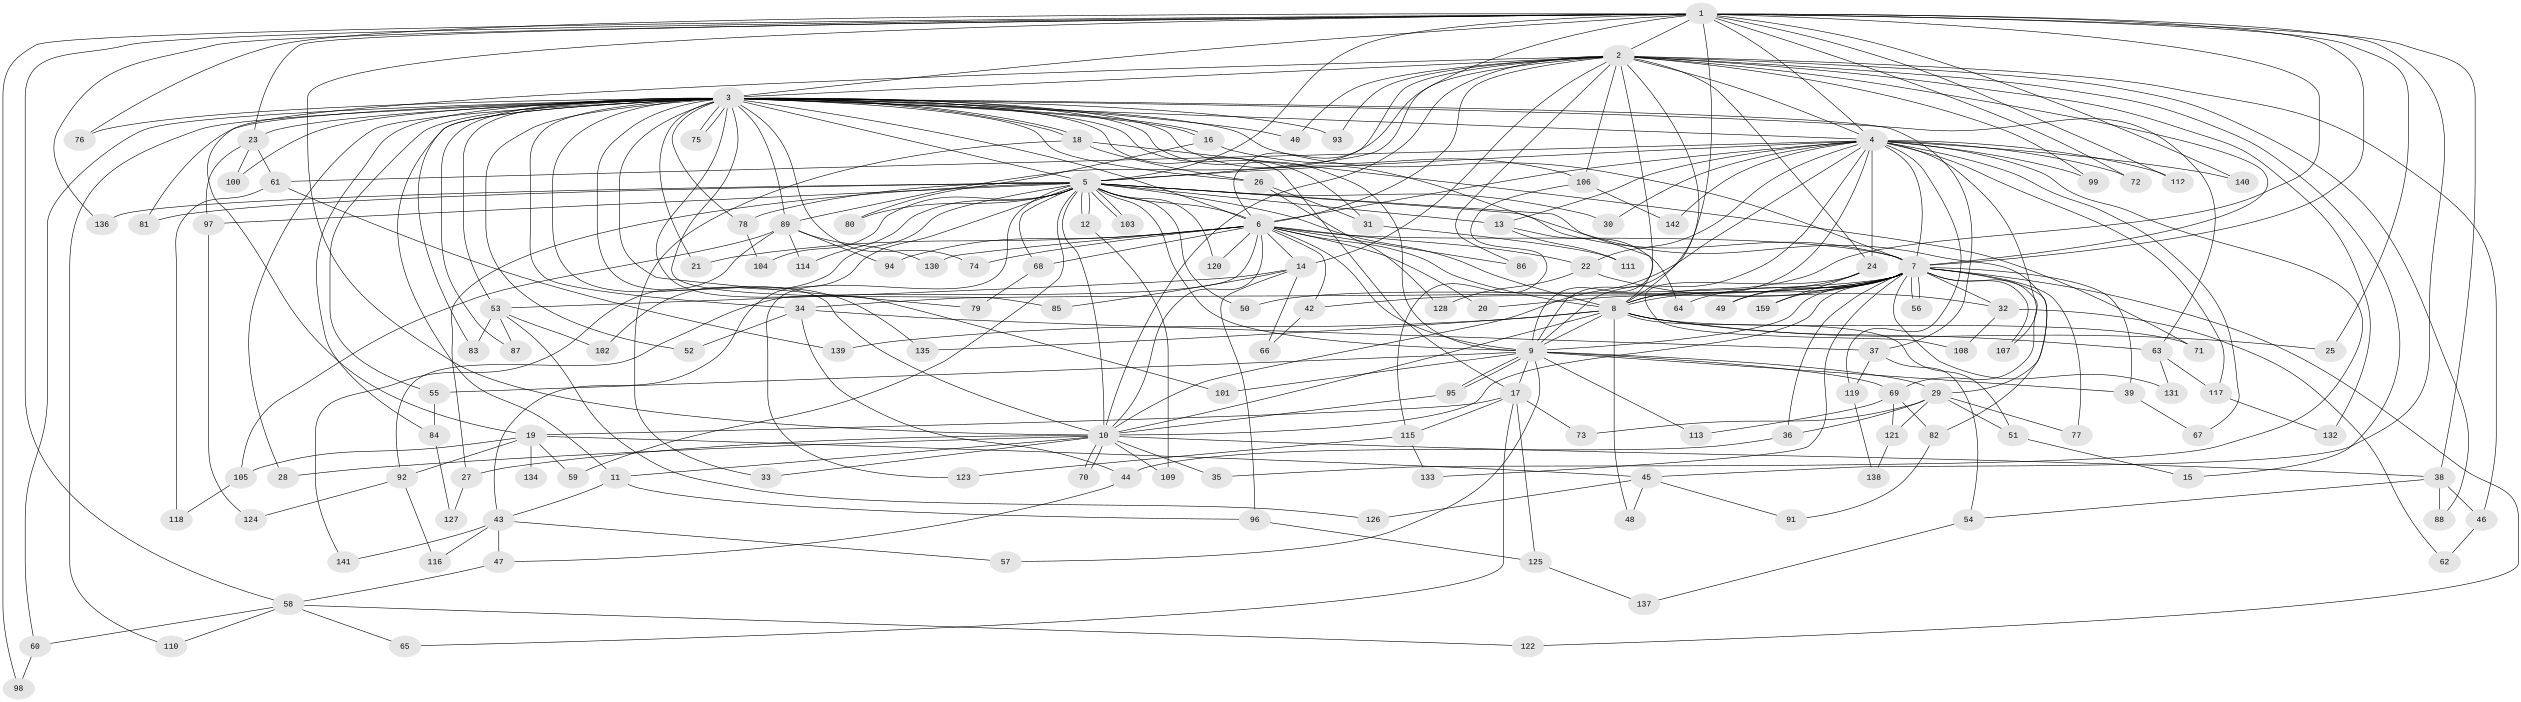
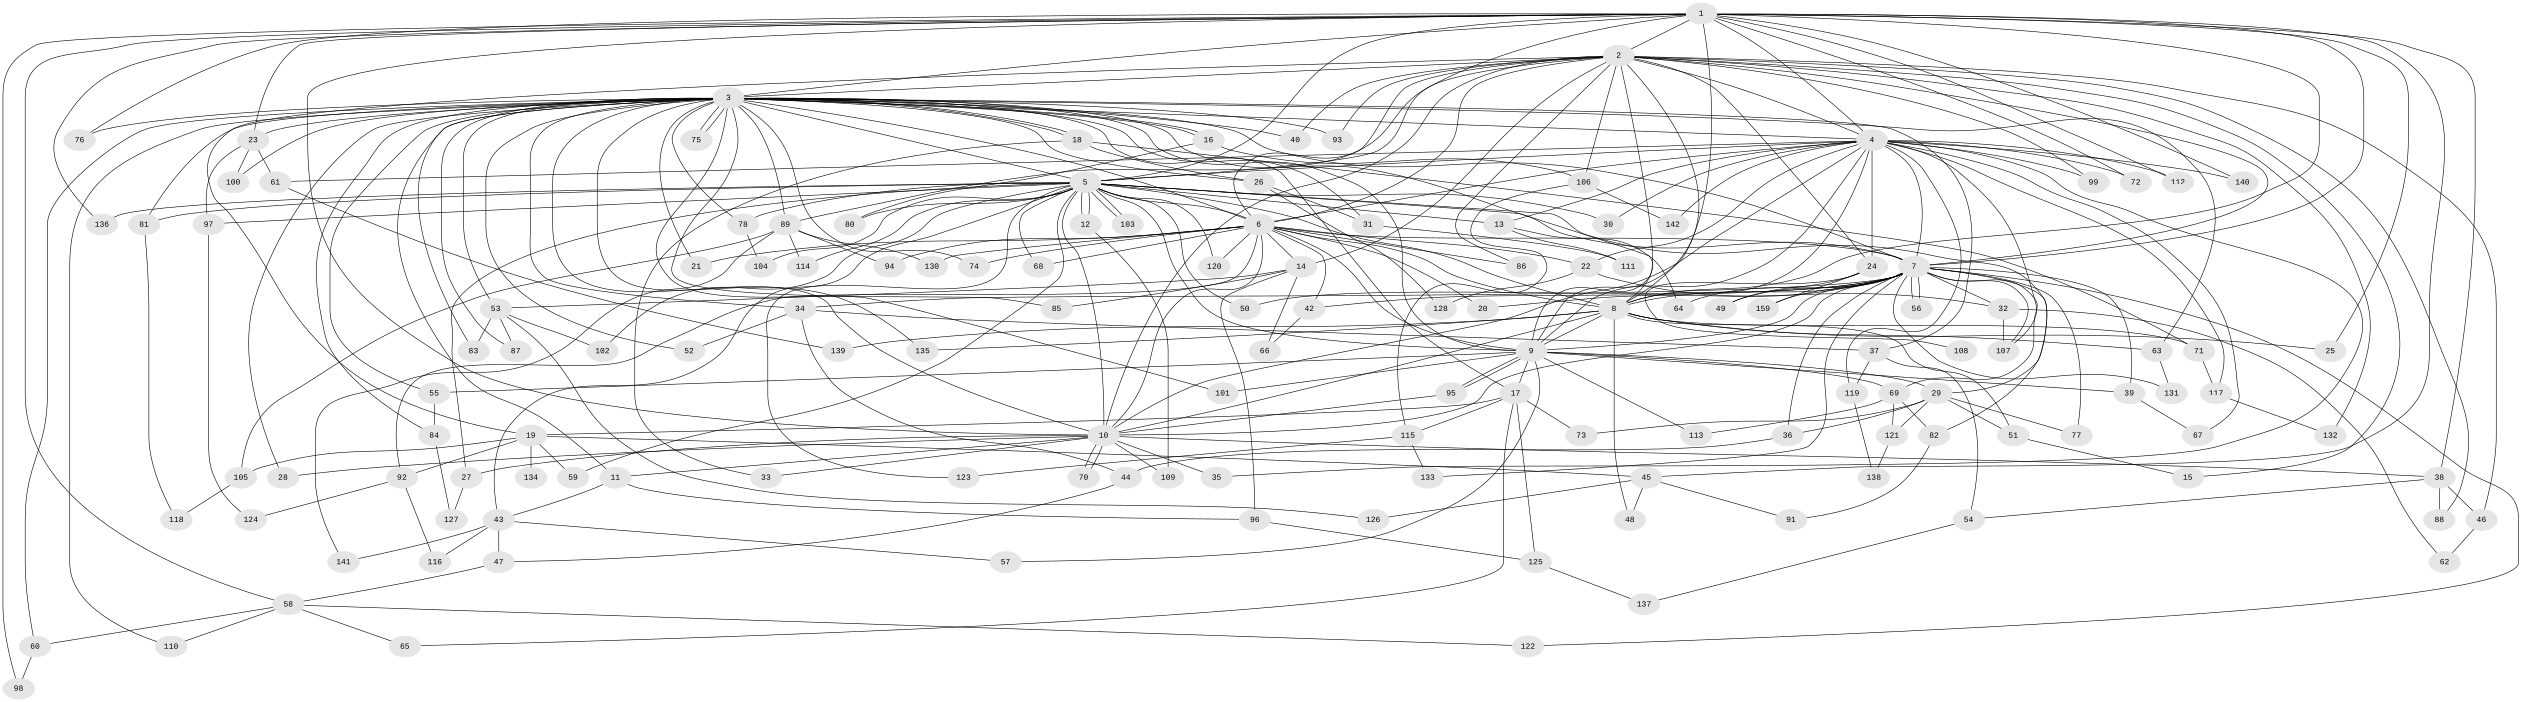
node "79": removed
edge "61" -- "118": now "81" -- "118"
edge "32" -- "108": now "32" -- "107"
edge "63" -- "117": now "71" -- "117"
